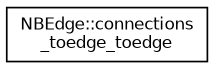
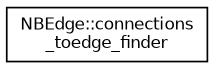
node "NBEdge::connections _toedge_toedge": label "NBEdge::connections _toedge_toedge" -> "NBEdge::connections _toedge_finder"
